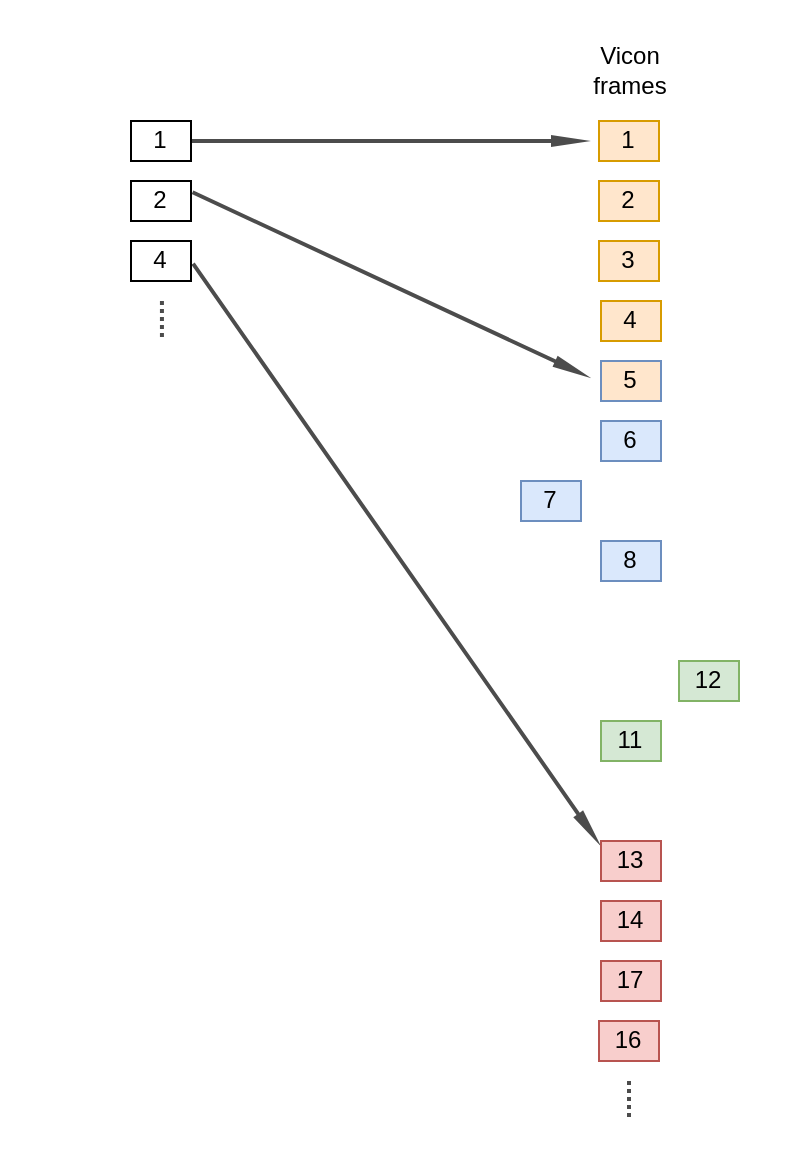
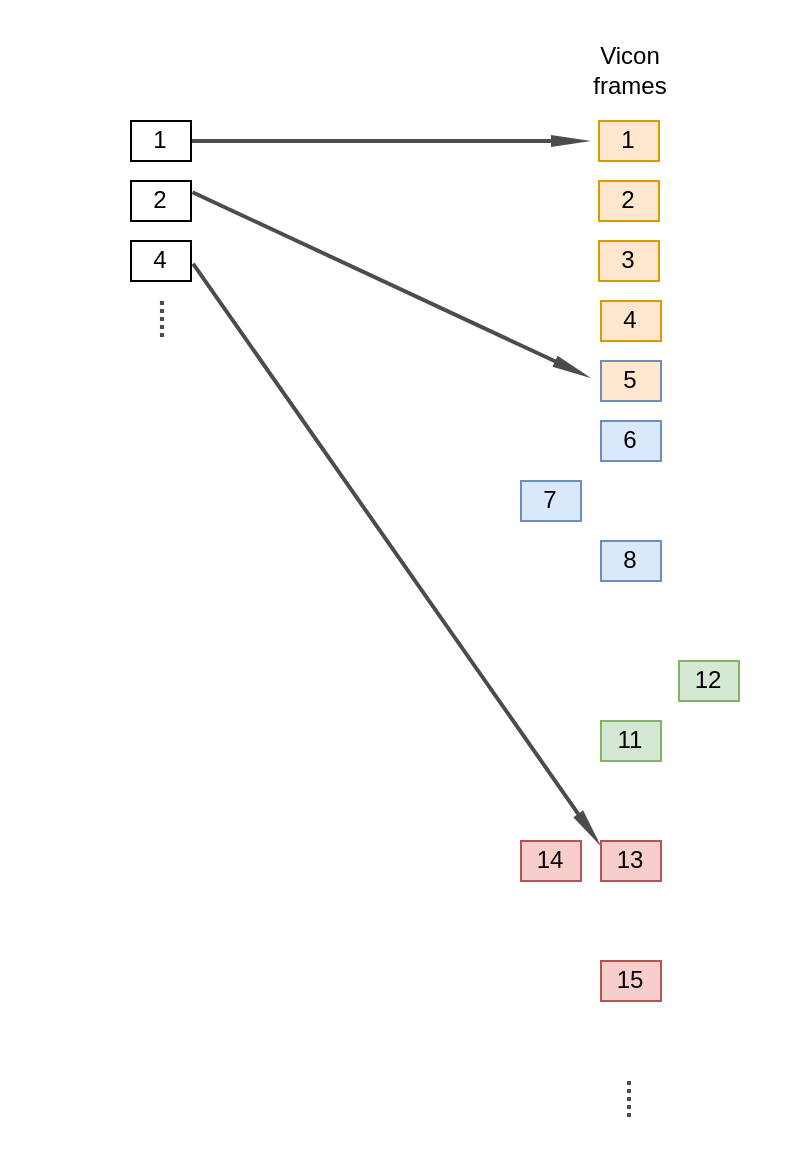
node "14": moved (631, 921) -> (551, 861)
node "17": label "17" -> "15"
node "16": removed
